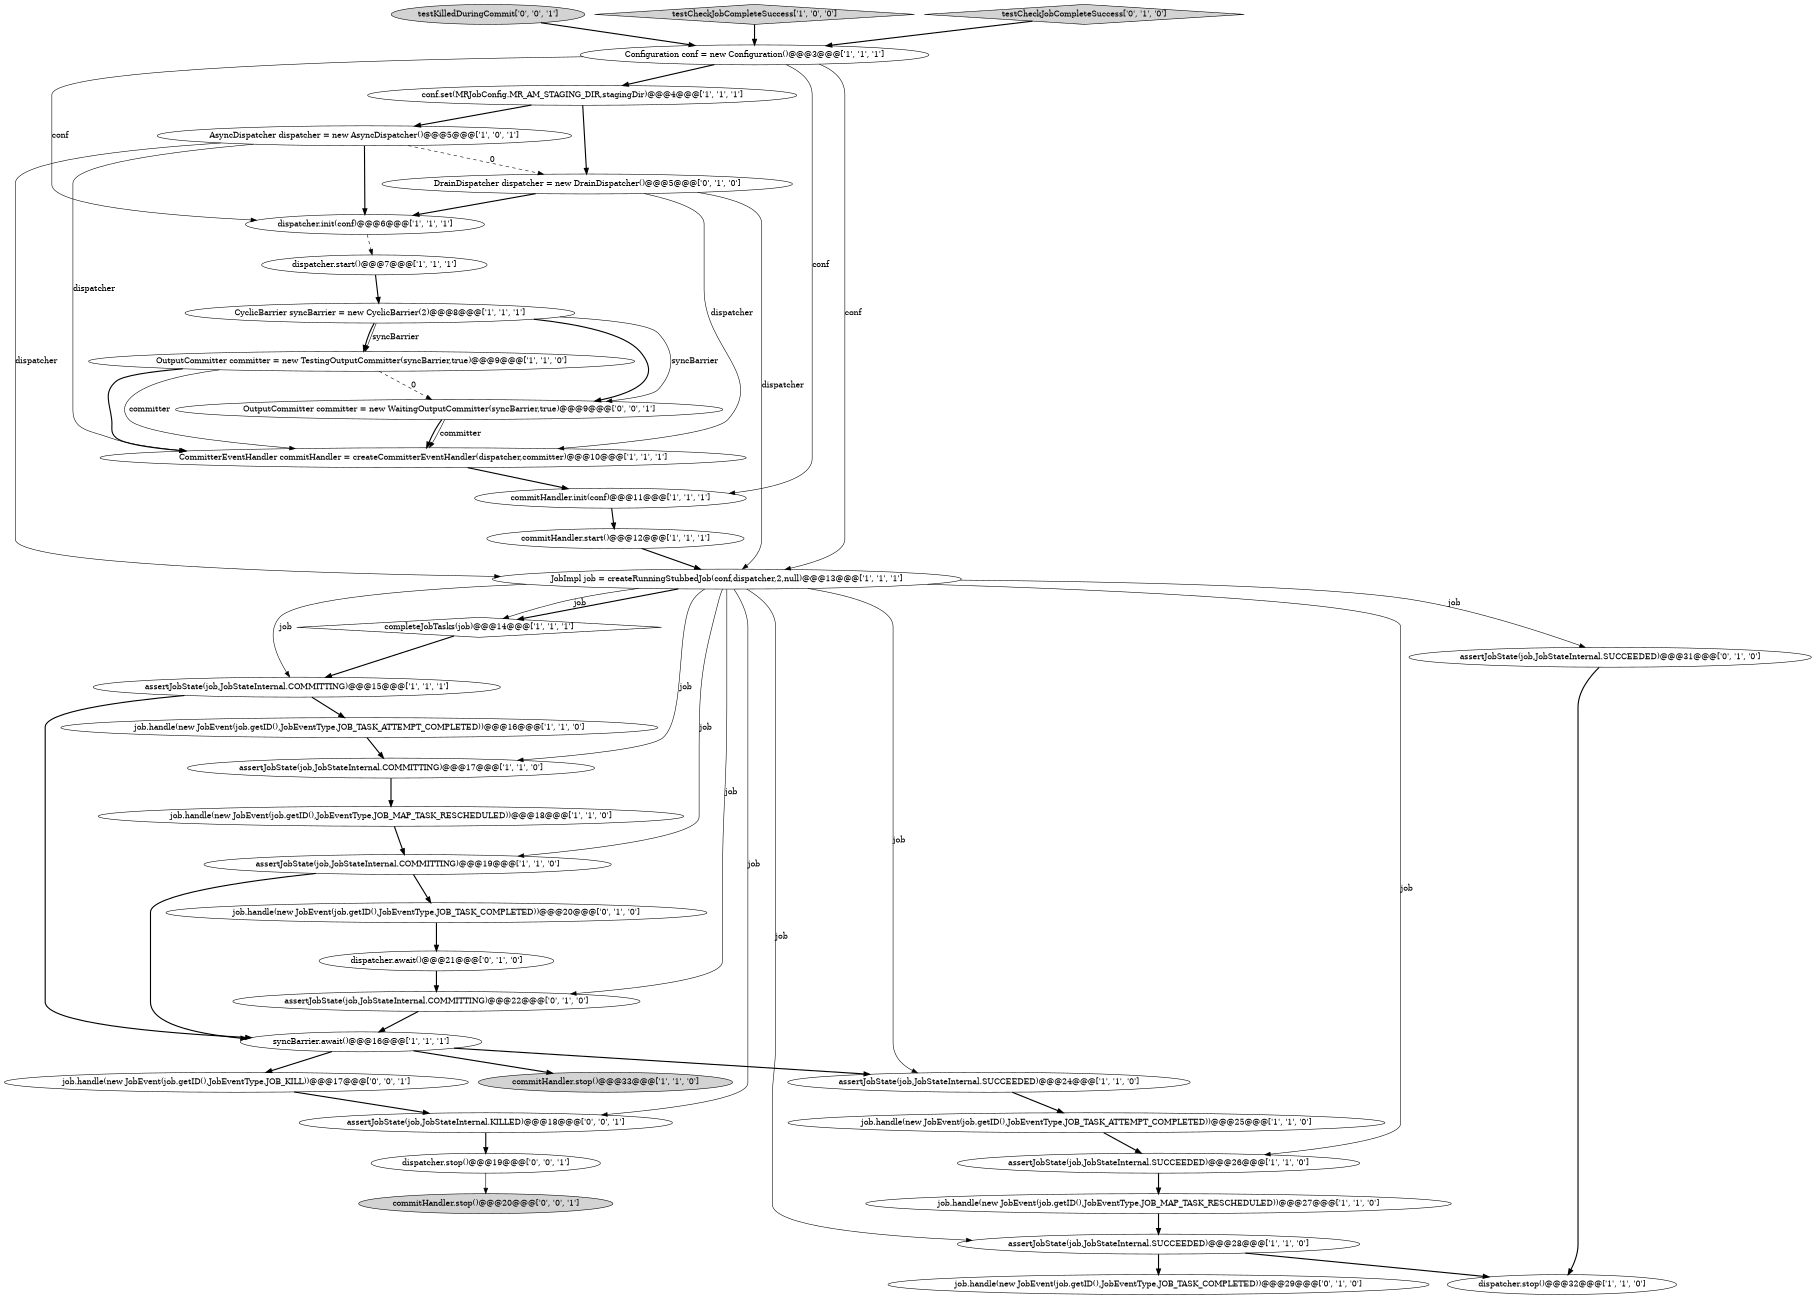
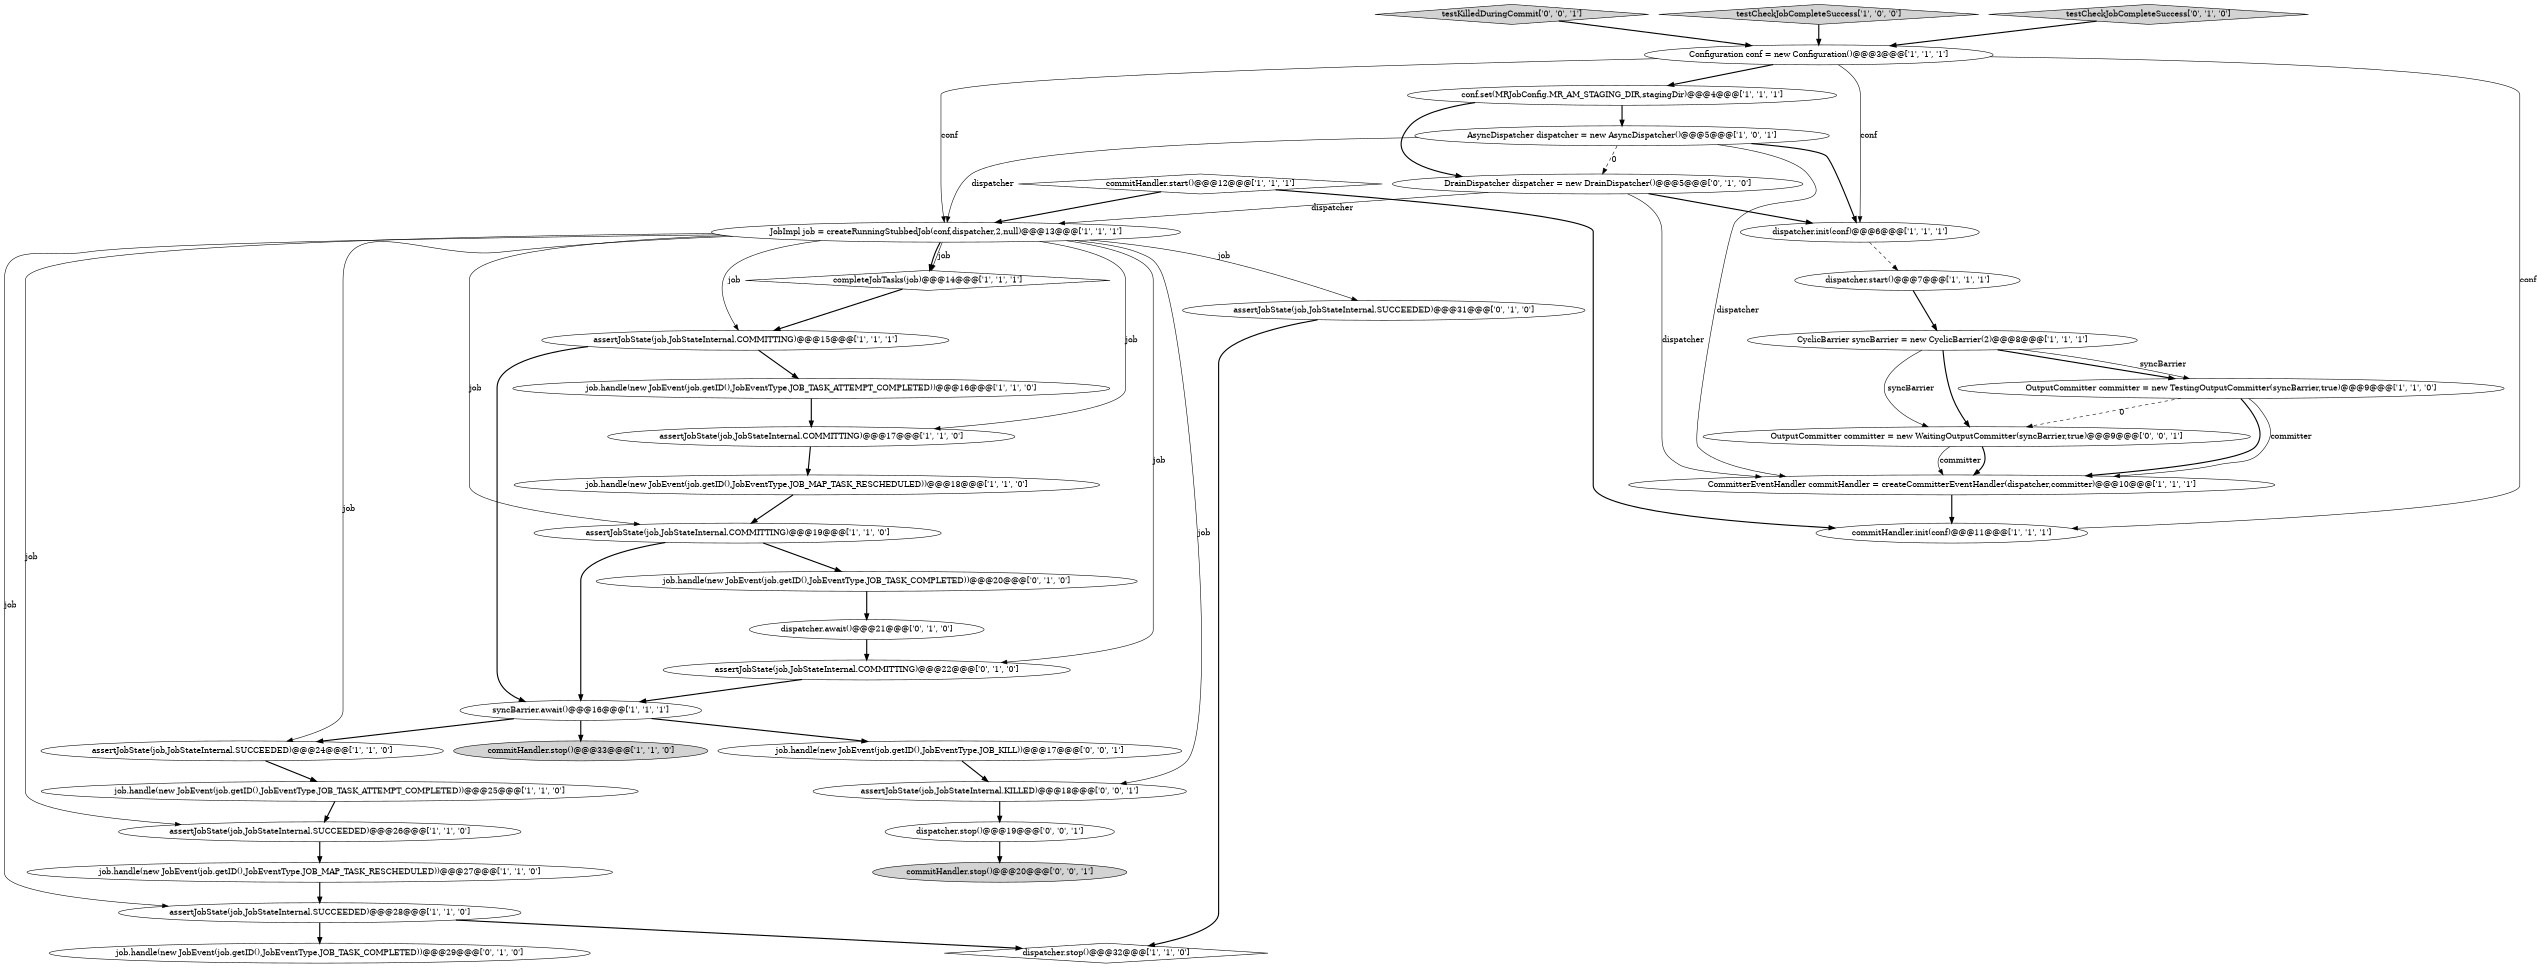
node "testKilledDuringCommit['0', '0', '1']": shape ellipse -> diamond
edge "commitHandler.init(conf)@@@11@@@['1', '1', '1']" -> "commitHandler.start()@@@12@@@['1', '1', '1']": reversed
node "commitHandler.start()@@@12@@@['1', '1', '1']": shape ellipse -> diamond
edge "dispatcher.stop()@@@19@@@['0', '0', '1']" -> "commitHandler.stop()@@@20@@@['0', '0', '1']": style solid -> bold
node "dispatcher.stop()@@@32@@@['1', '1', '0']": shape ellipse -> diamond
